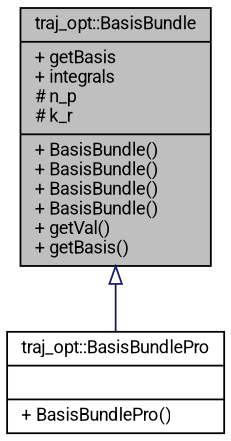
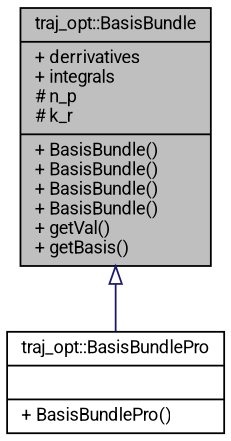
node "traj_opt::BasisBundle": text "+ getBasis" -> "+ derrivatives"
